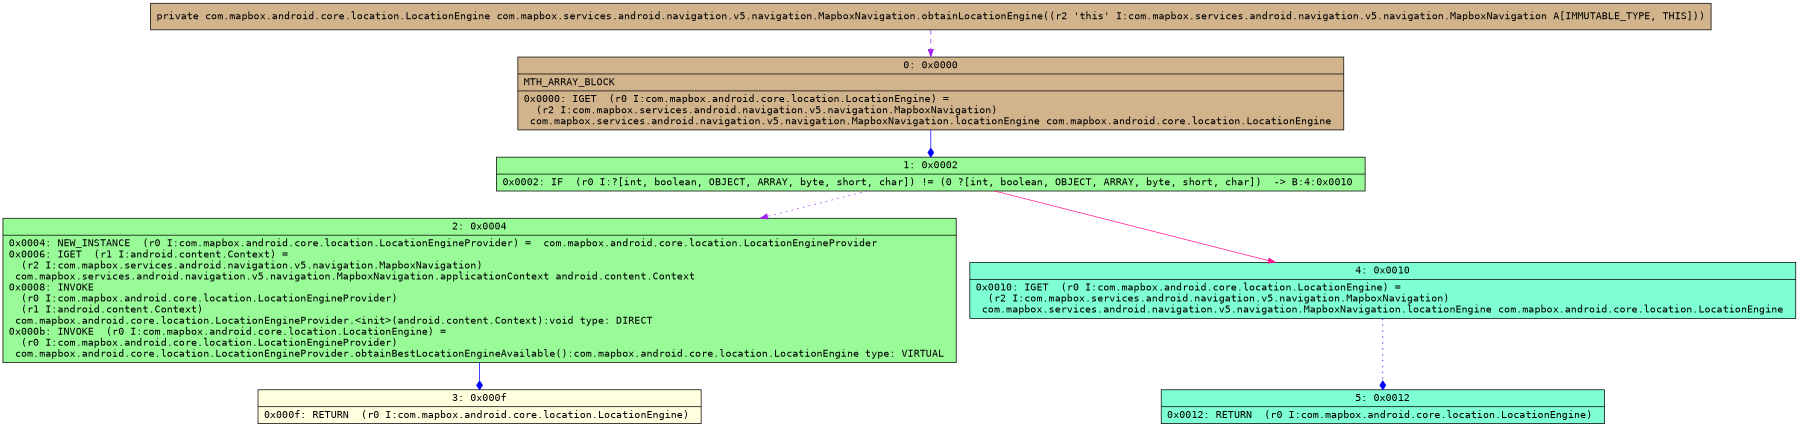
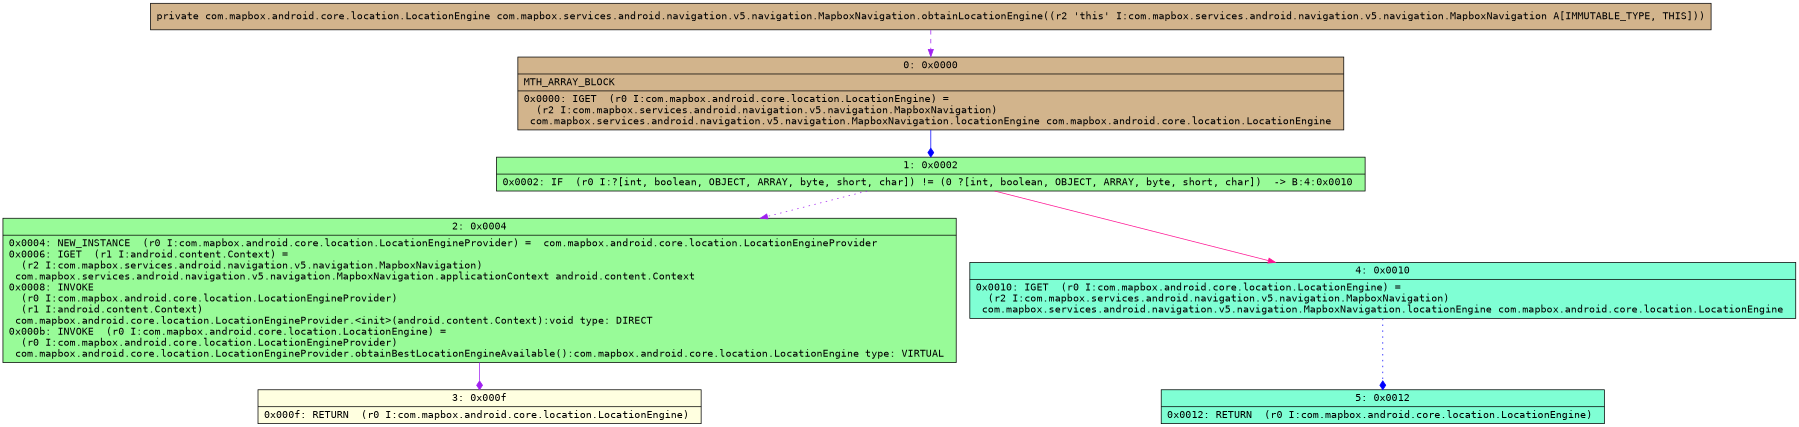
edge "2: 0x0004" -> "3: 0x000f": color blue -> purple
